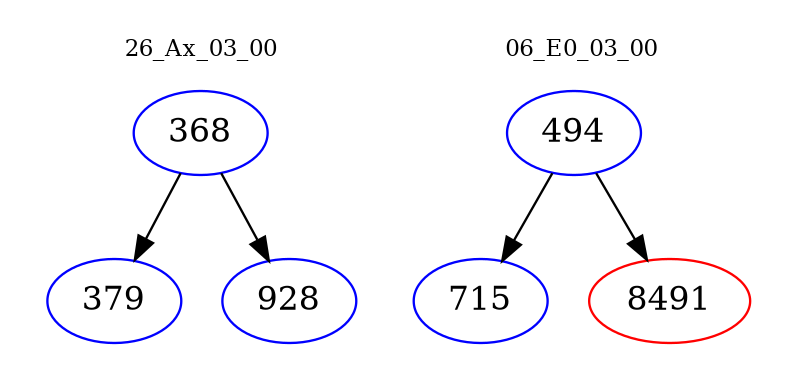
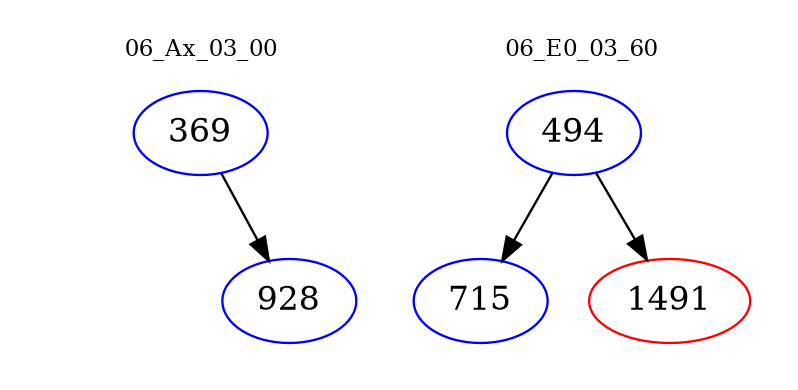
cluster "26_Ax_03_00": label "26_Ax_03_00" -> "06_Ax_03_00"
cluster "06_E0_03_00": label "06_E0_03_00" -> "06_E0_03_60"
node "368": label "368" -> "369"
node "379": removed
node "8491": label "8491" -> "1491"
